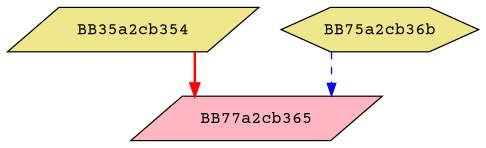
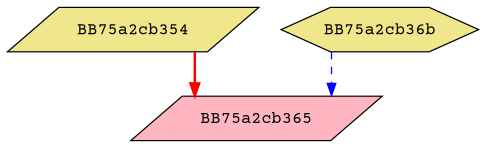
node "BB35a2cb354": label "BB35a2cb354" -> "BB75a2cb354"
node "BB77a2cb365": label "BB77a2cb365" -> "BB75a2cb365"
